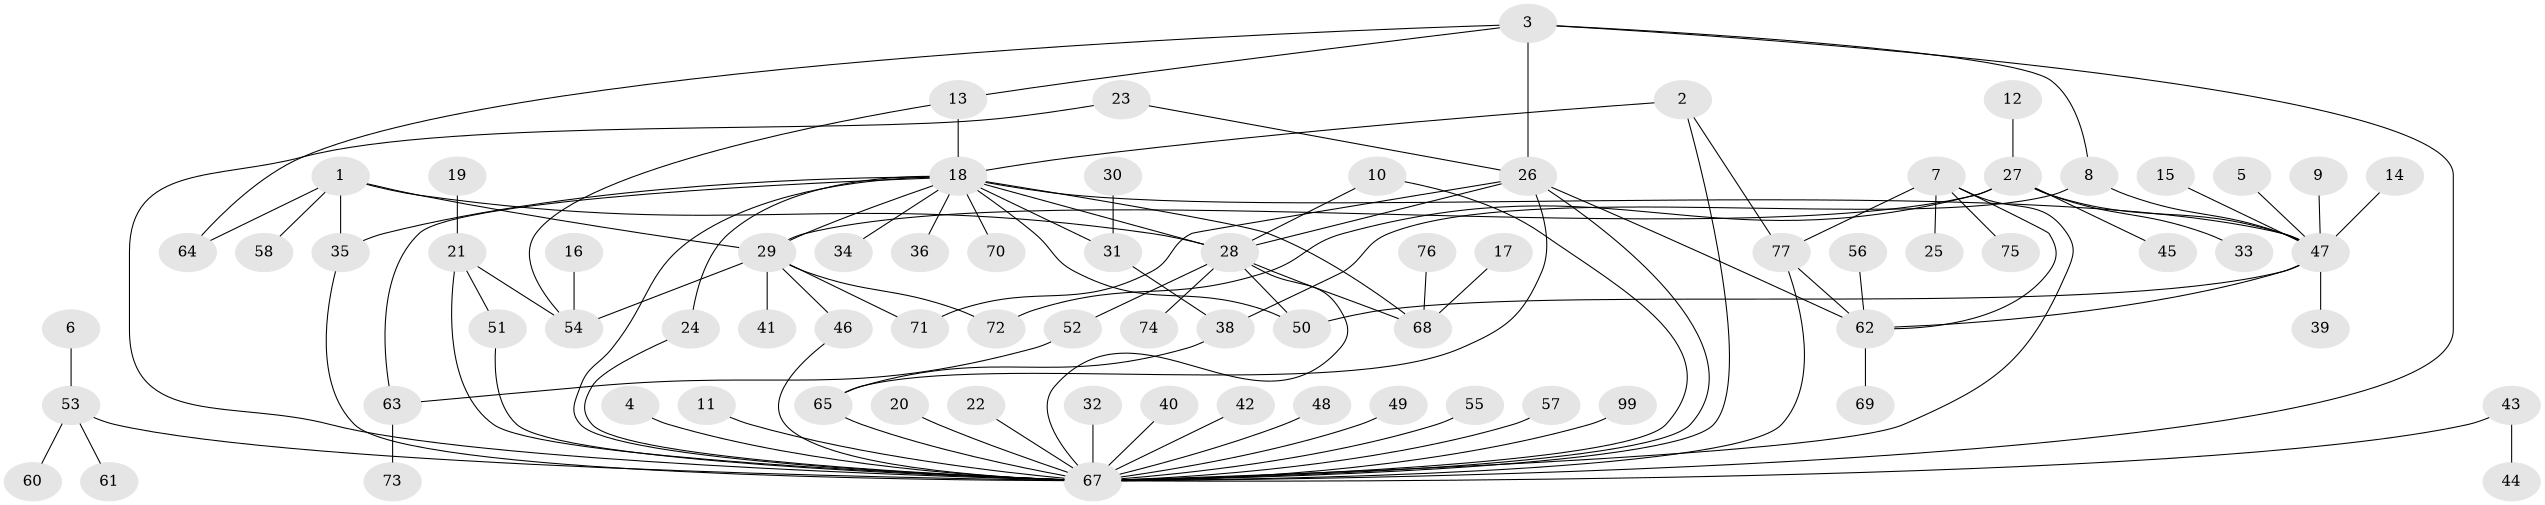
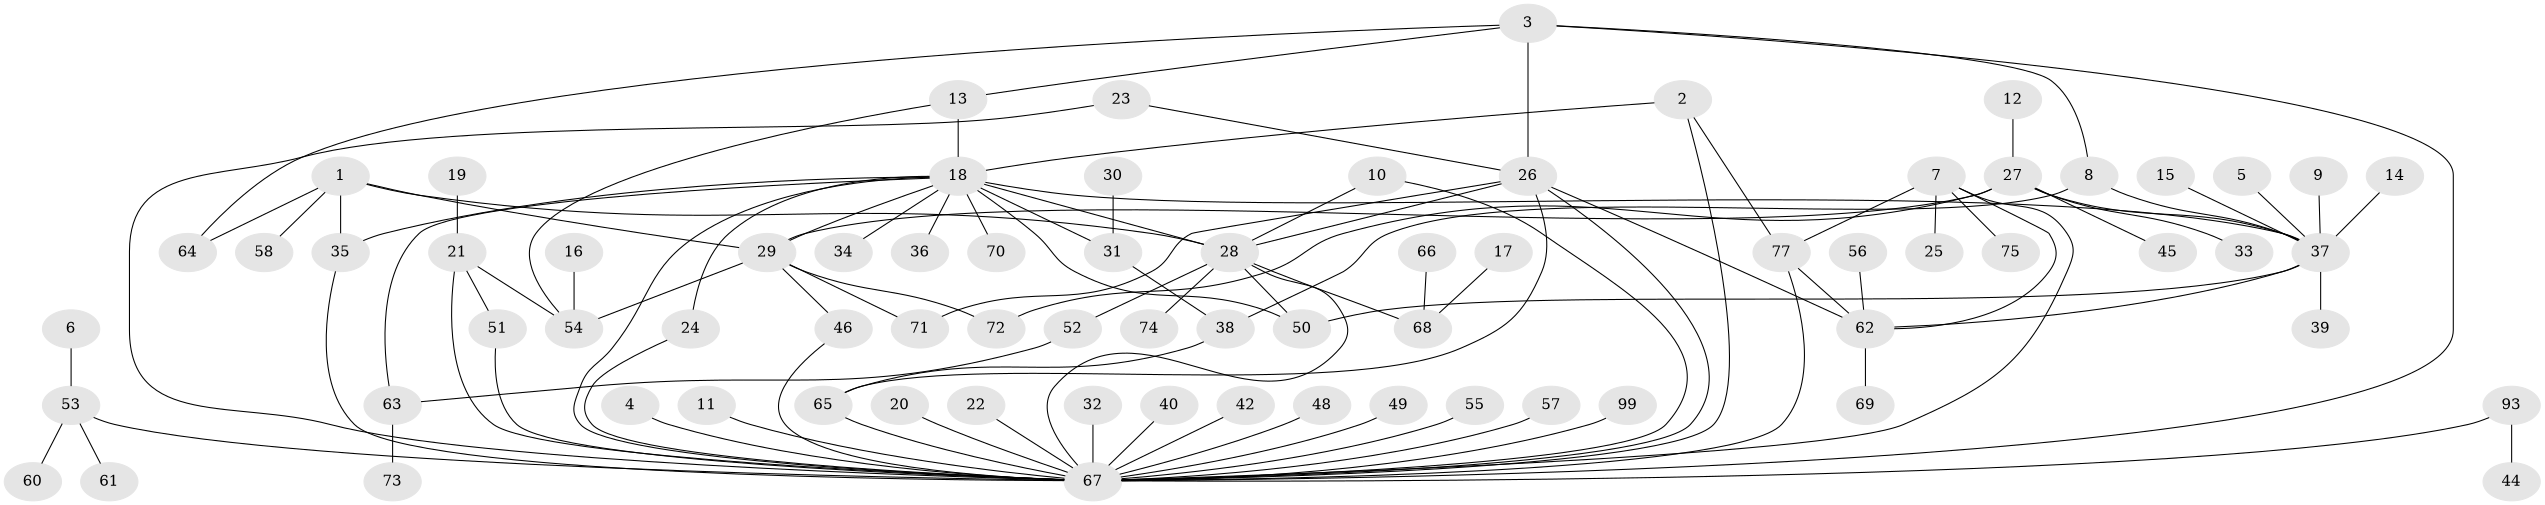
edge "18" -- "68": removed
node "76": label "76" -> "66"
node "47": label "47" -> "37"
node "41": removed
node "43": label "43" -> "93"
